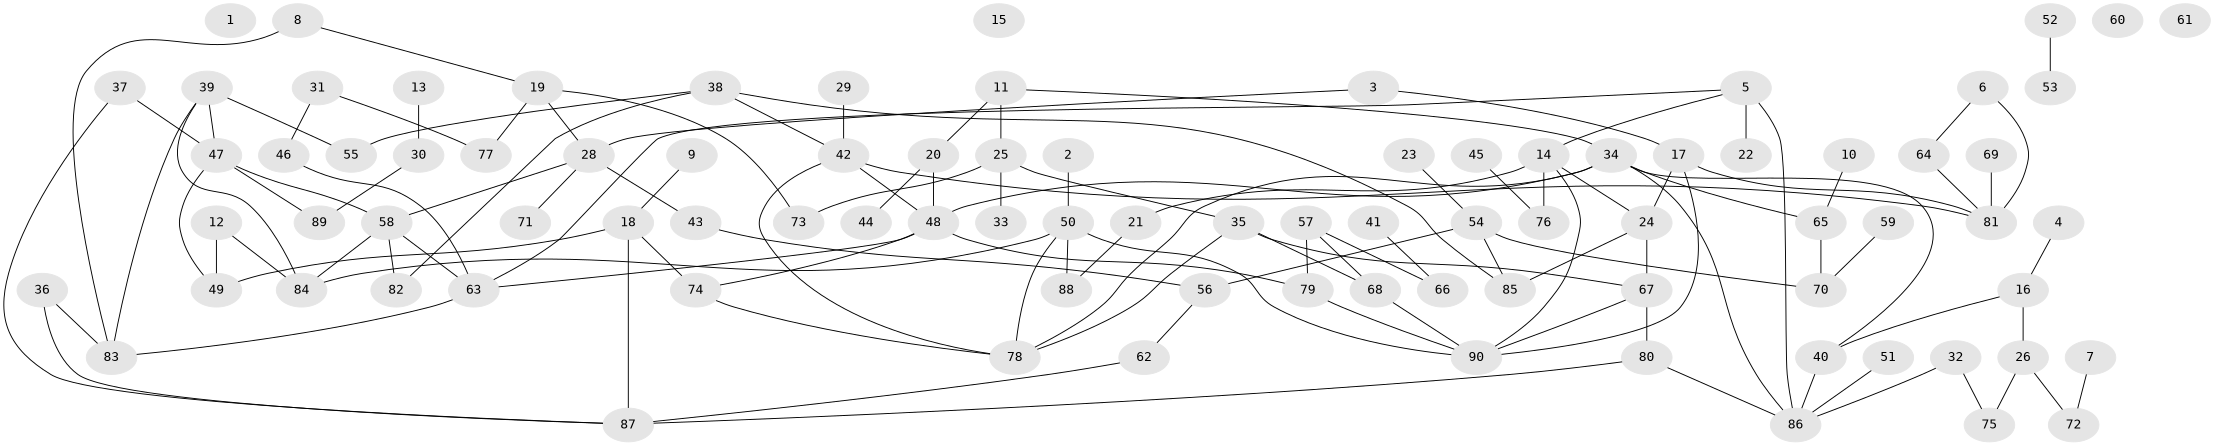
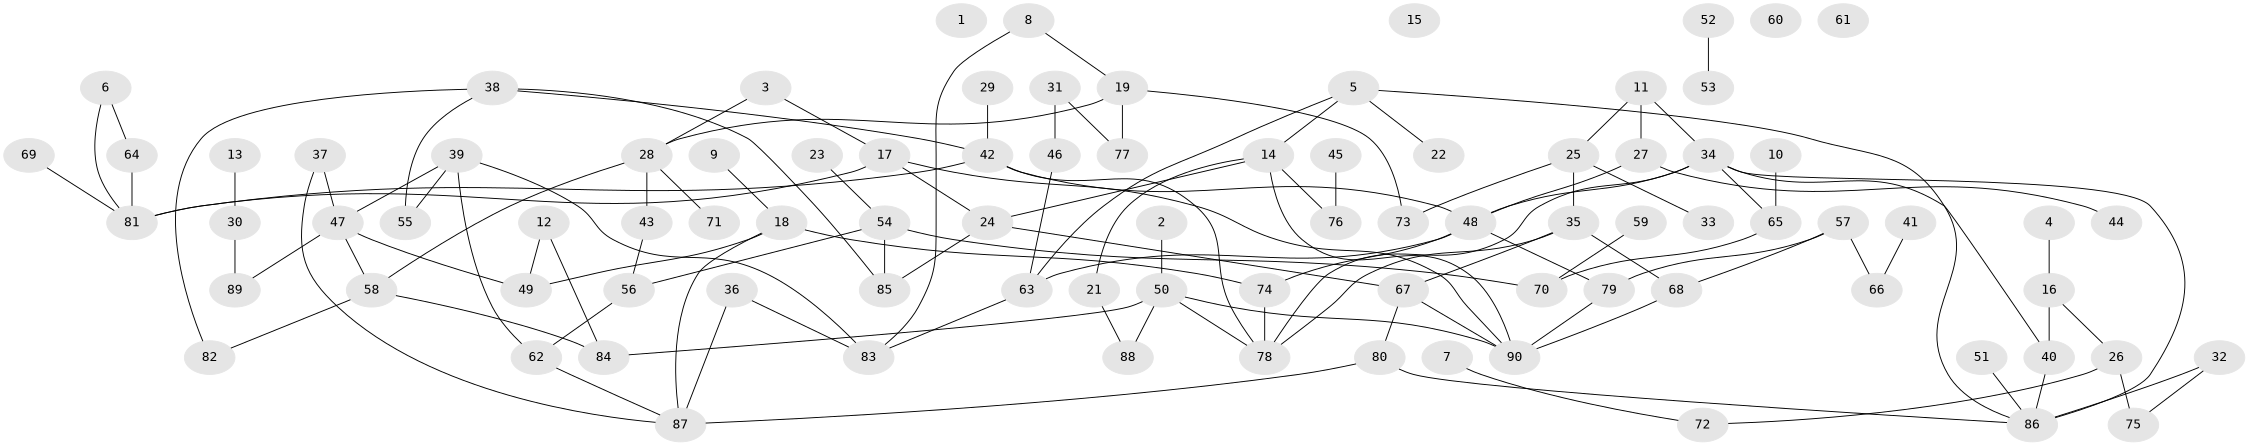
node "20": label "20" -> "27"
edge "39" -- "84": now "39" -- "62"
edge "58" -- "63": removed
